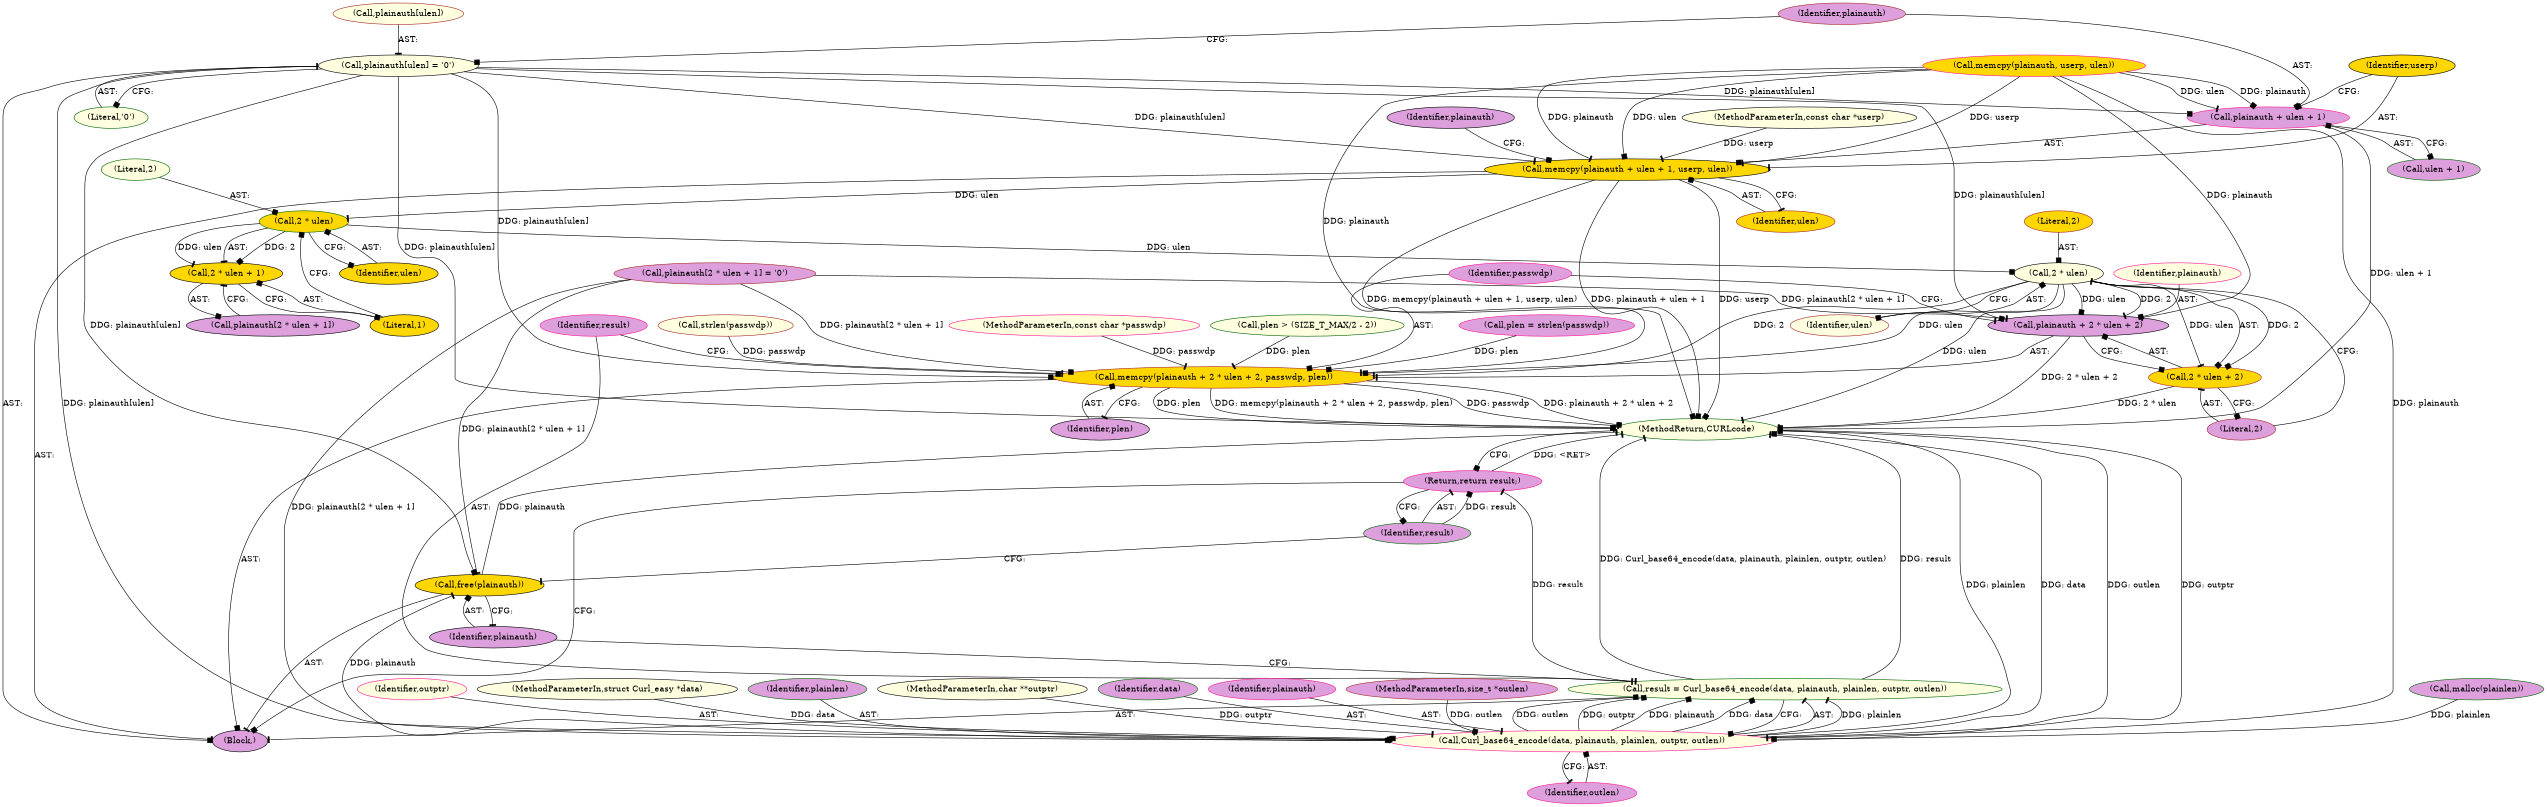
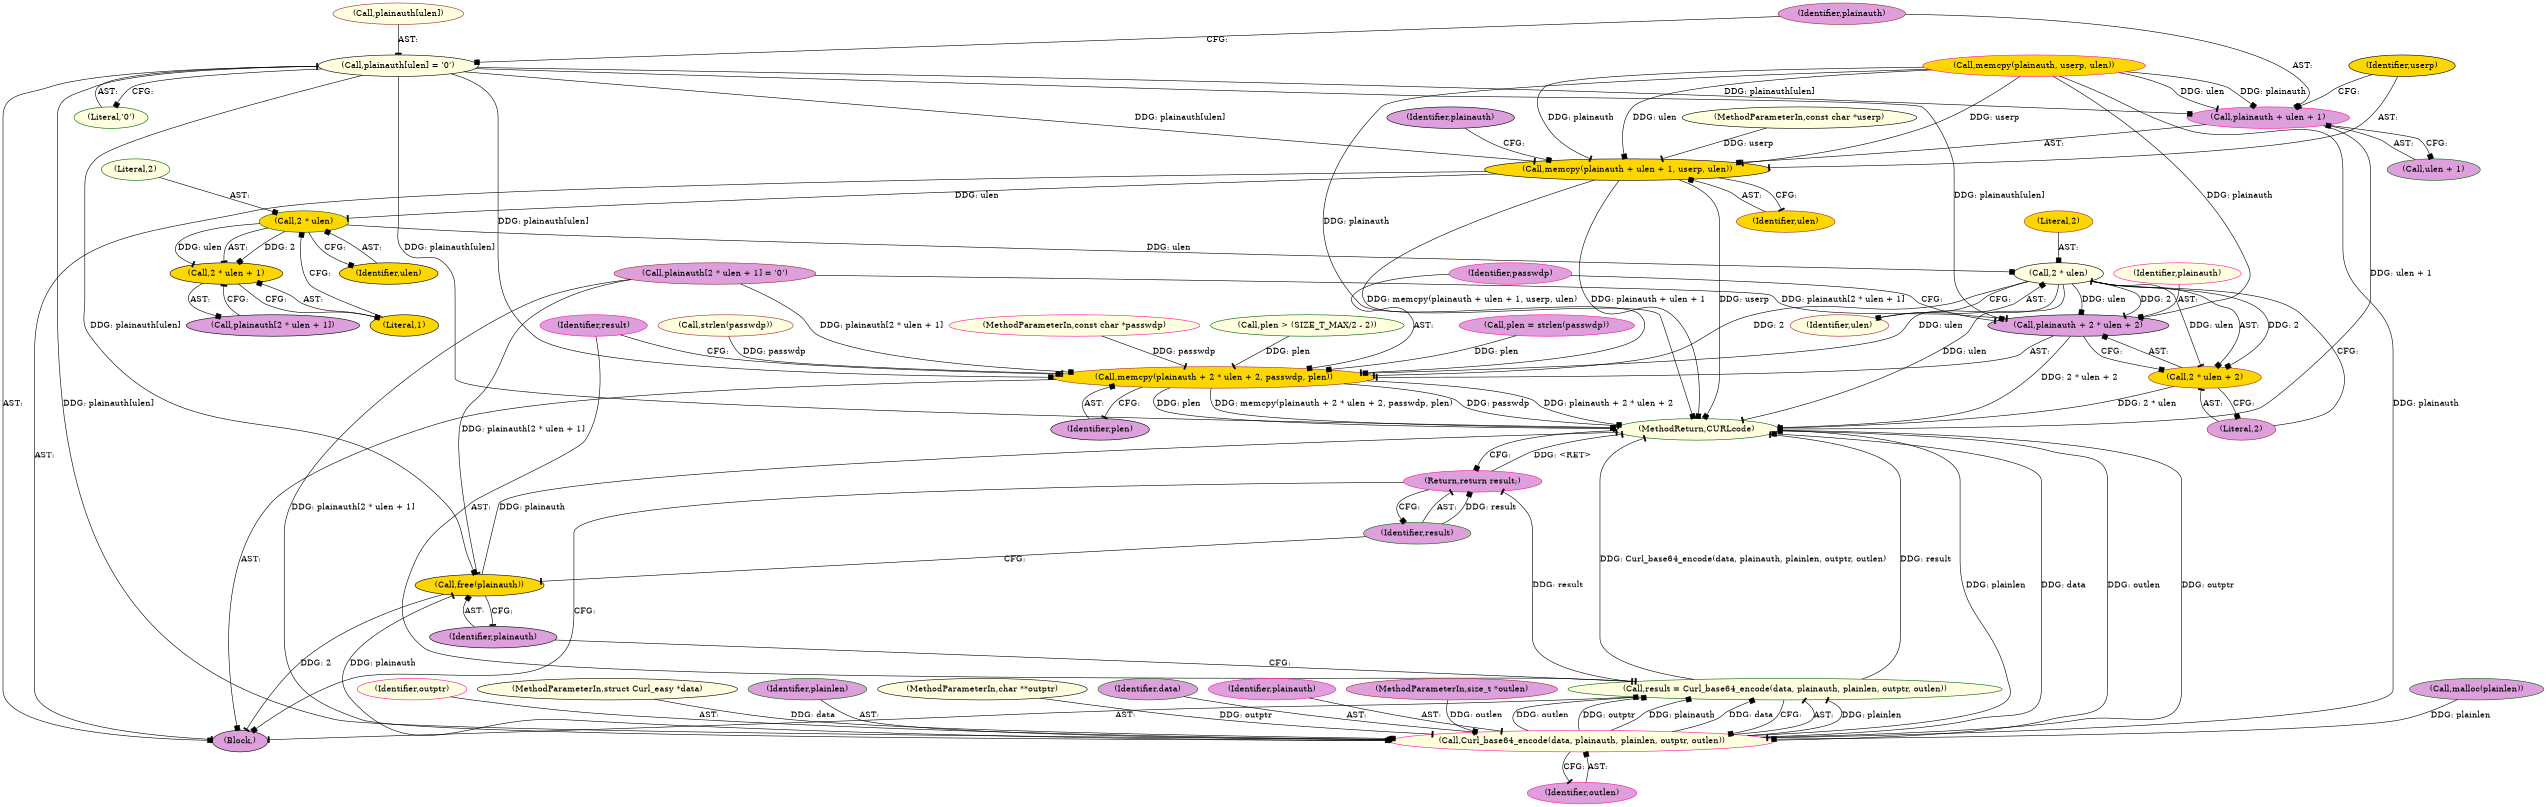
edge "(Call,free(plainauth))" -> "(Block,)": label "AST: " -> "DDG: 2"
